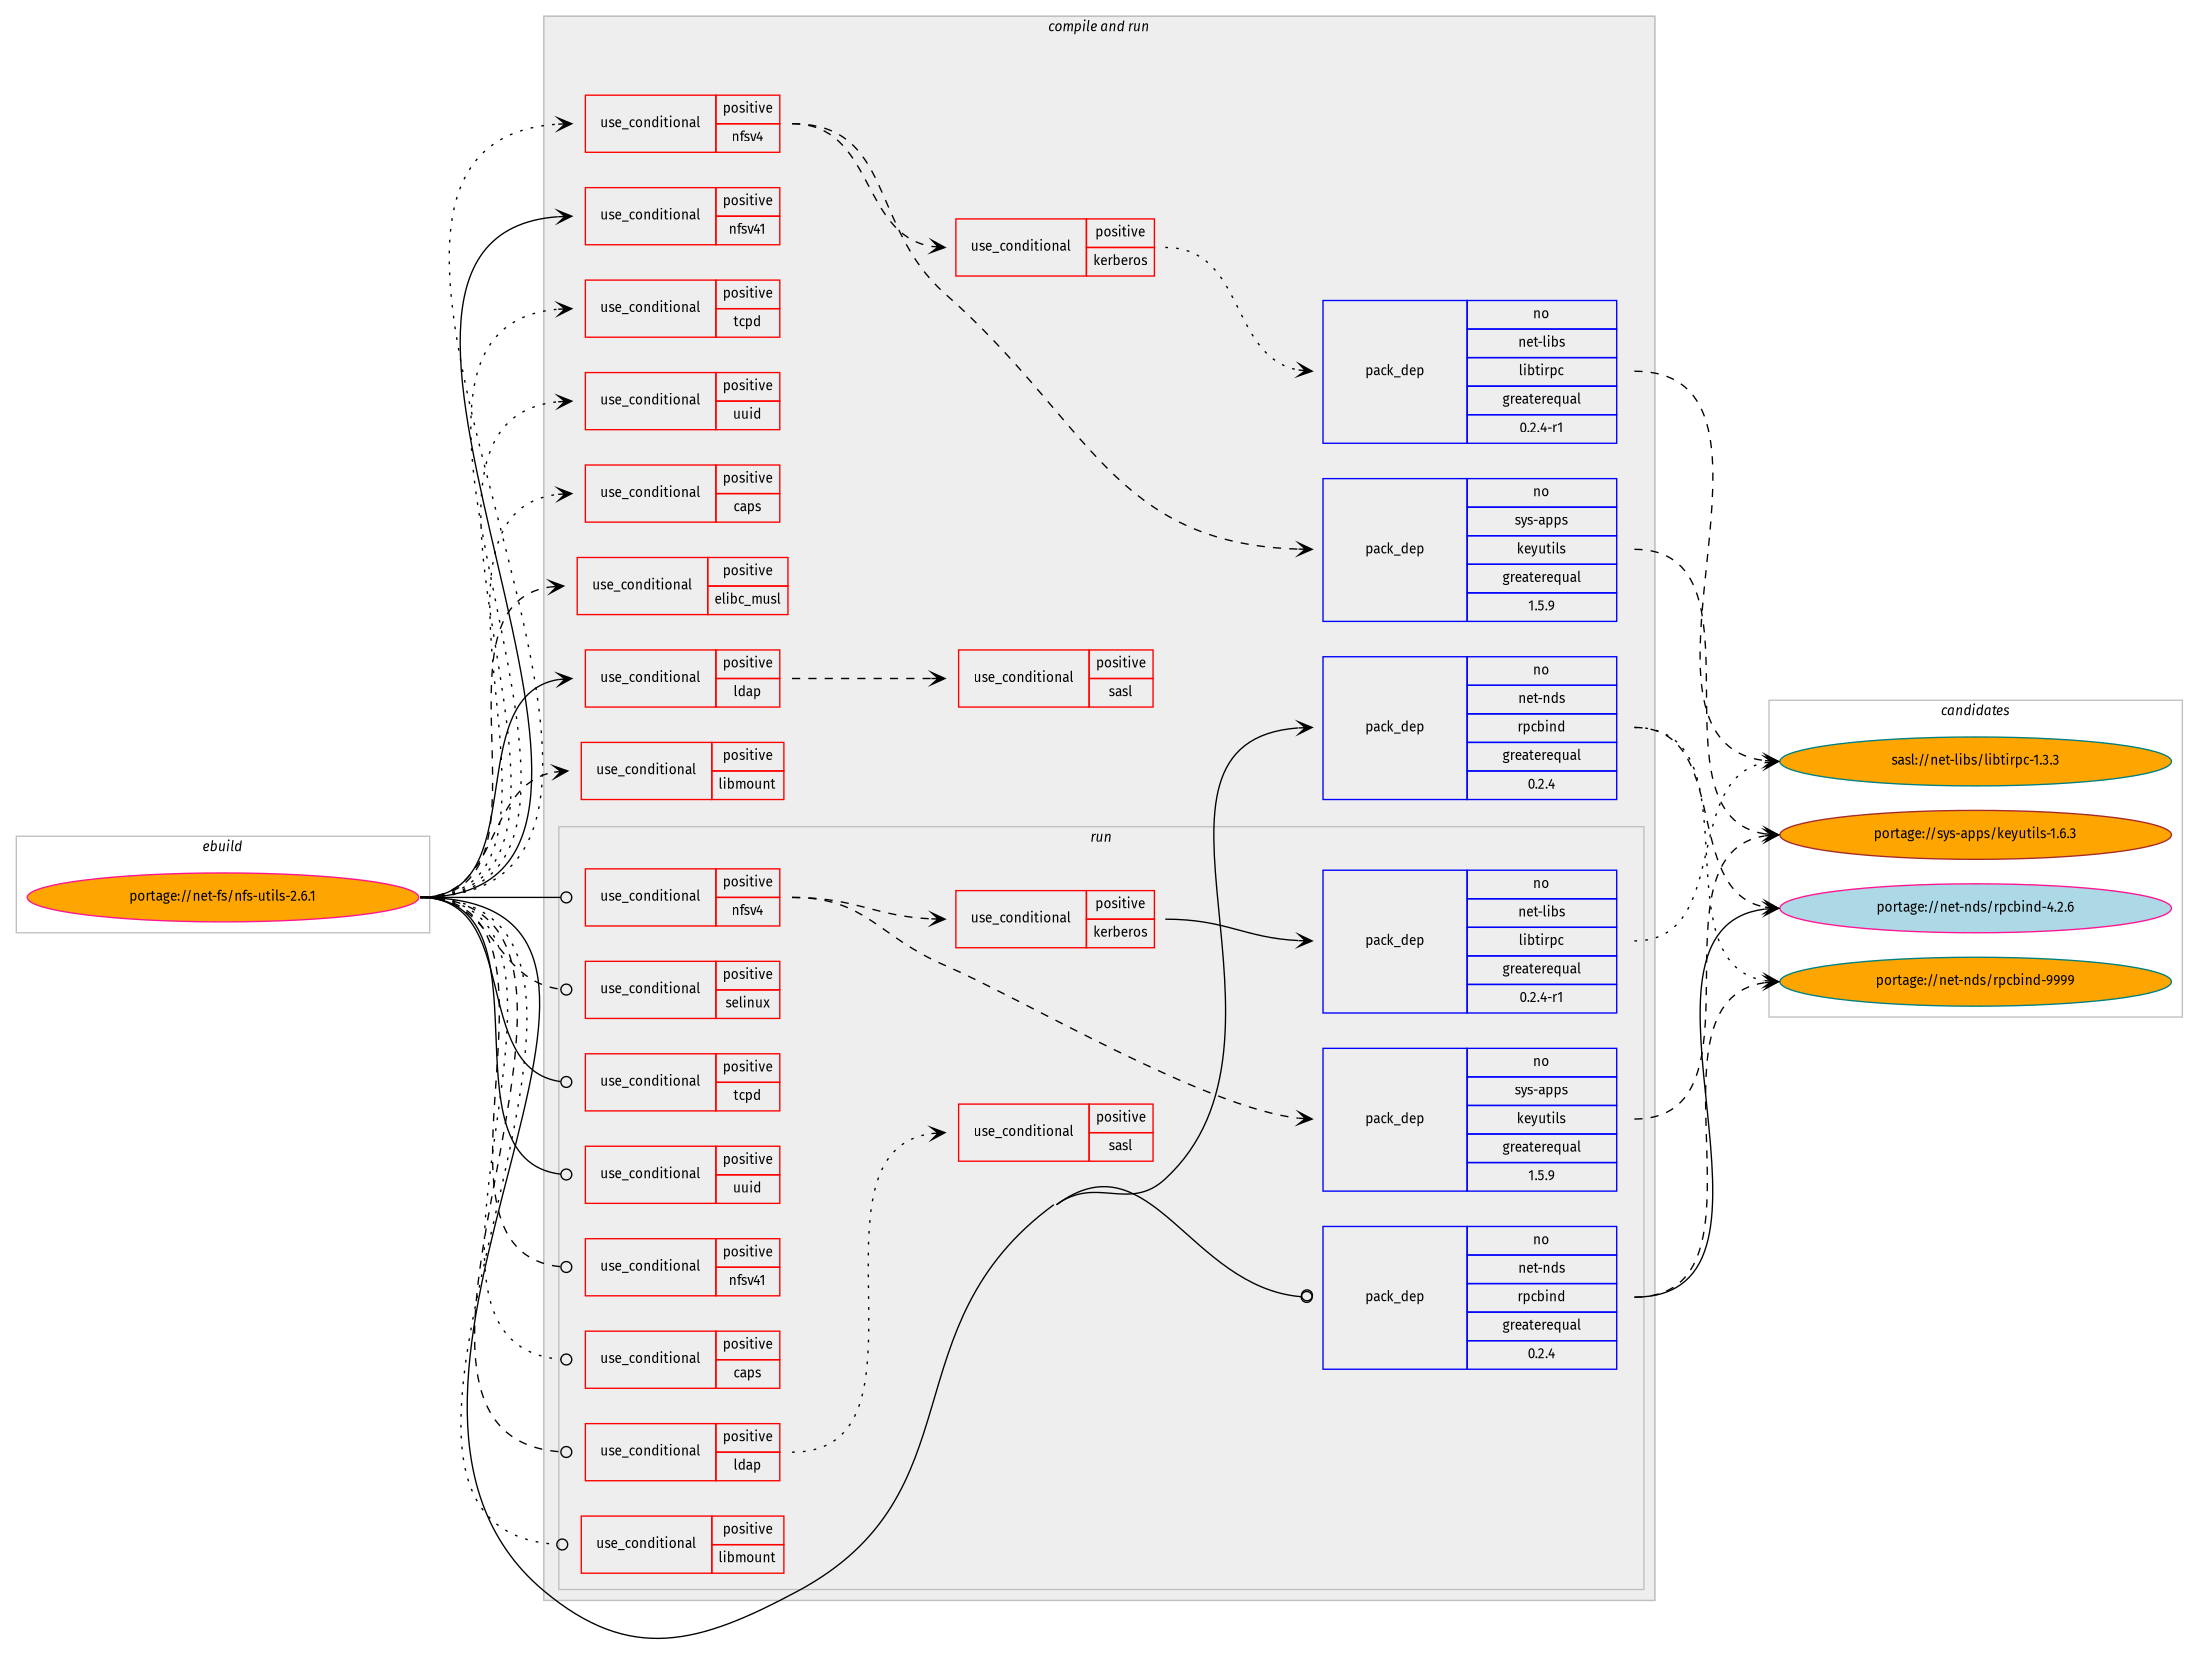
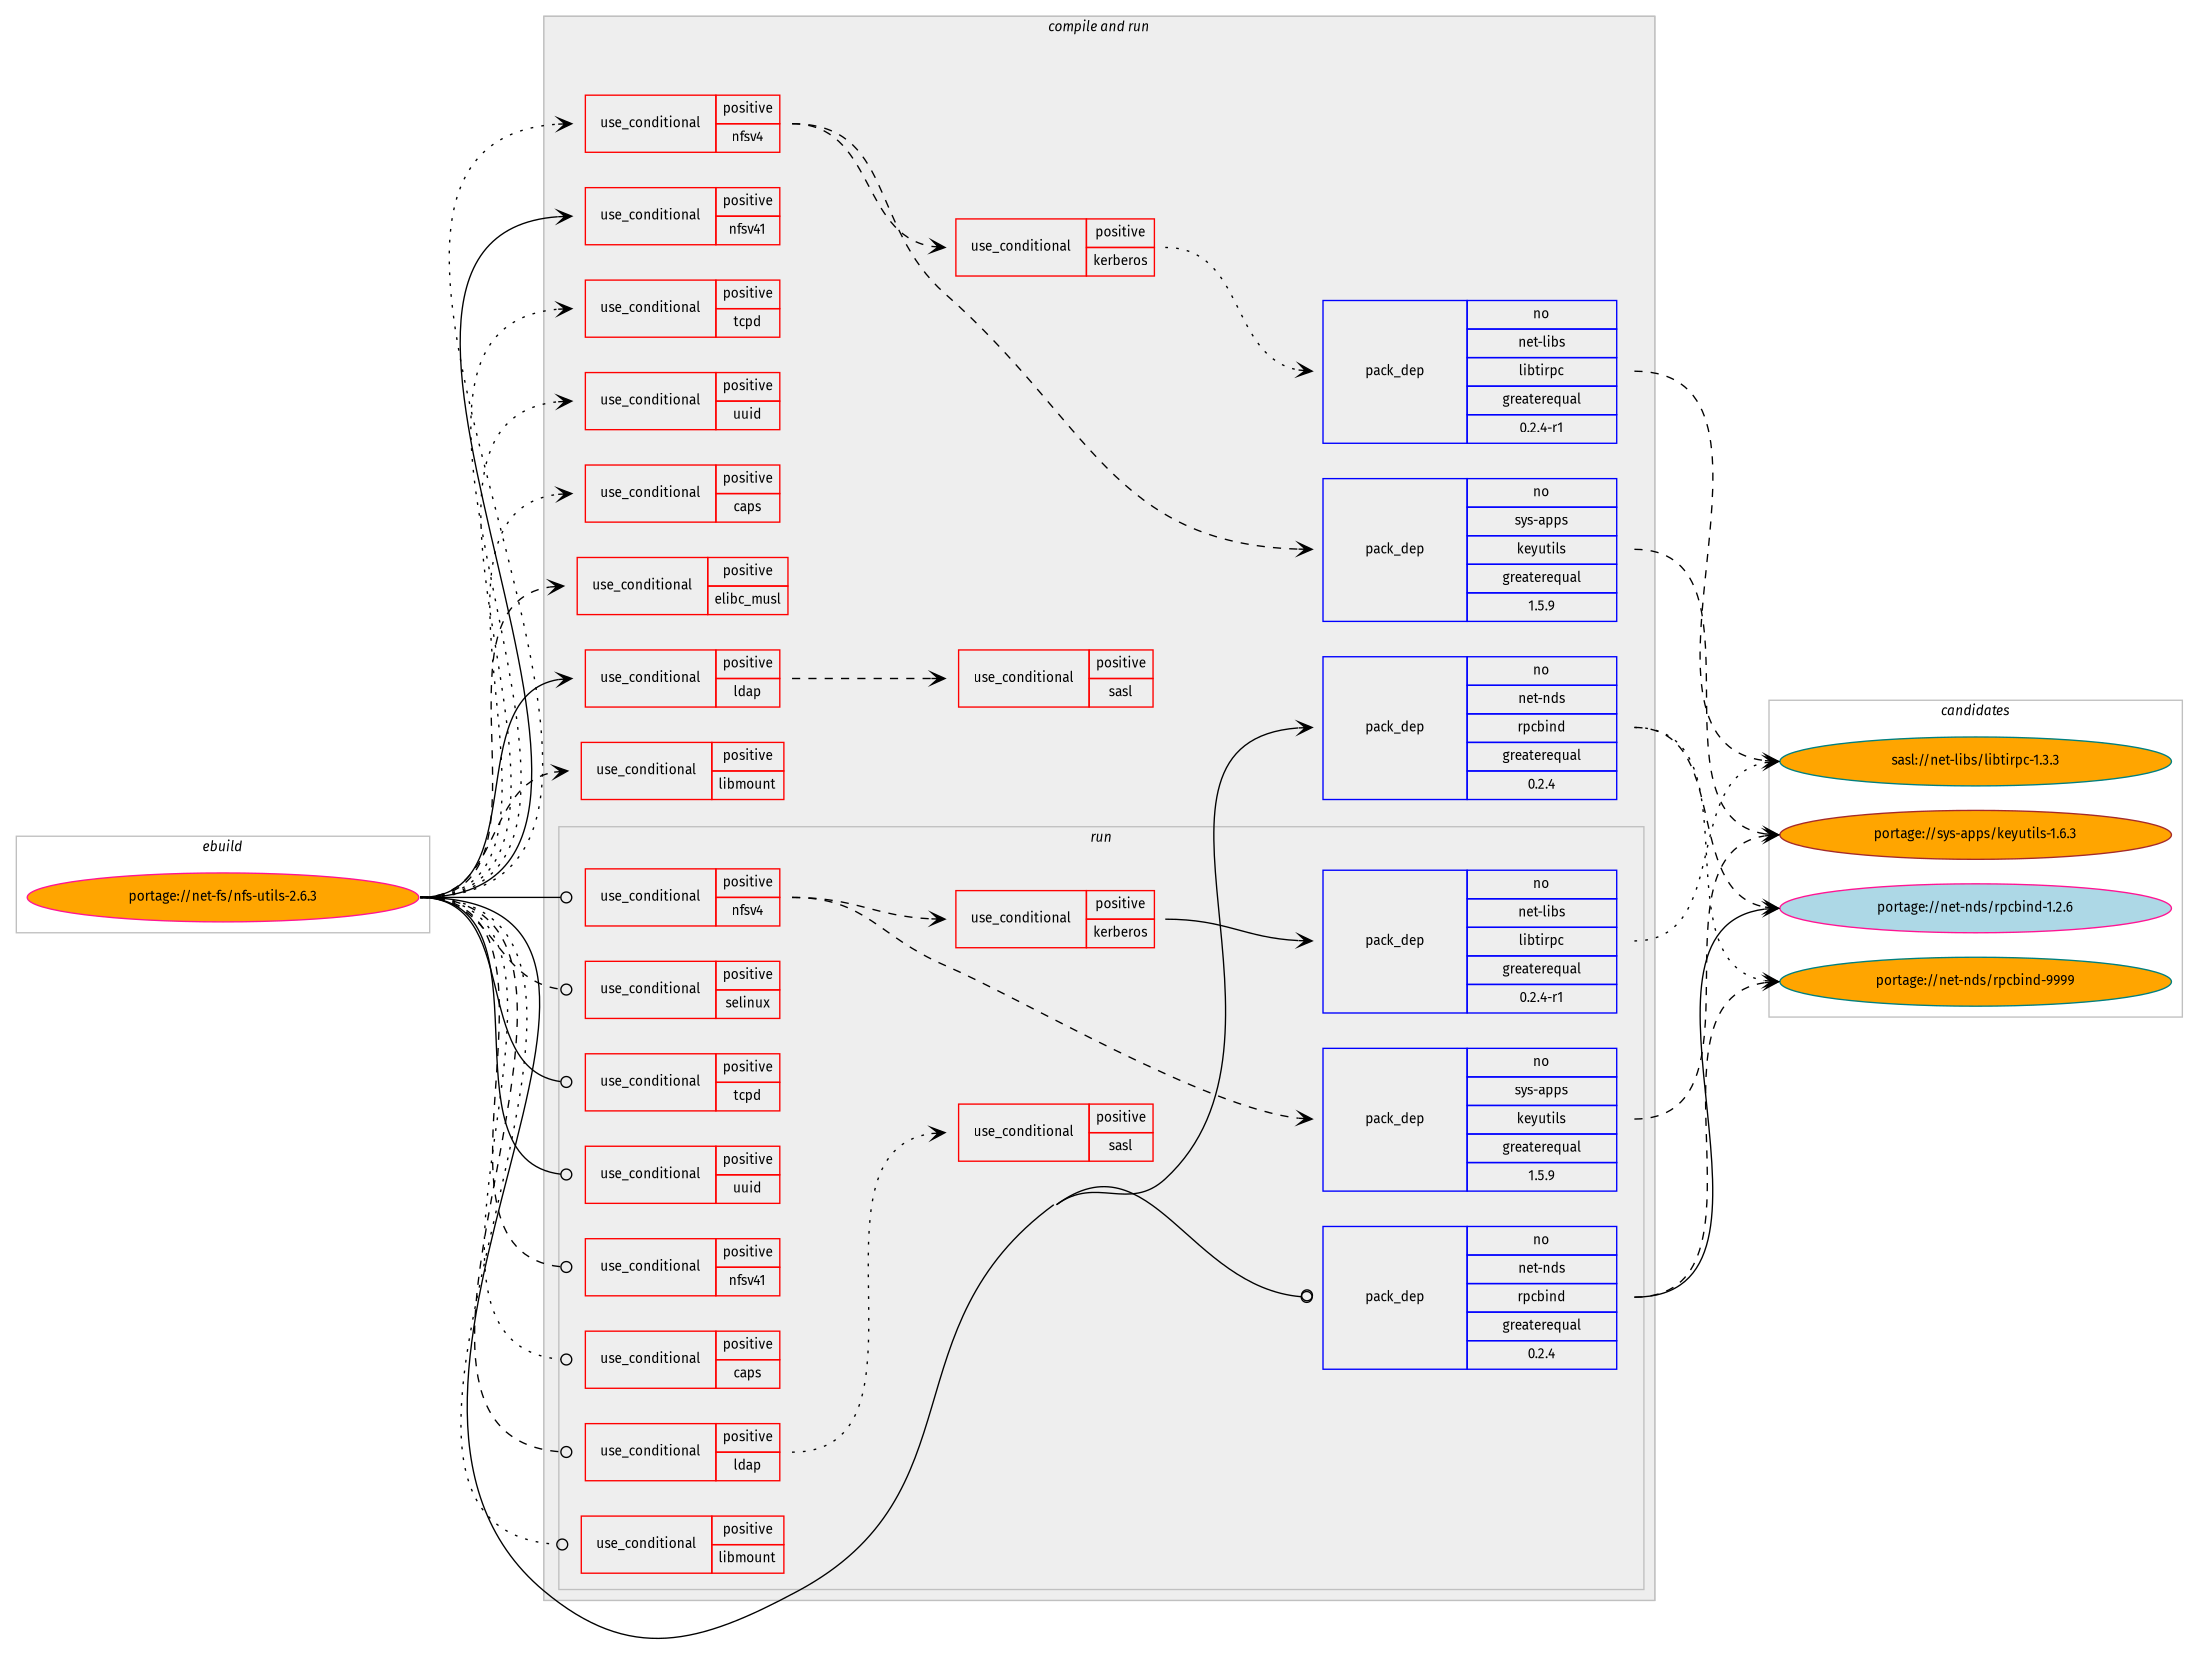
node "portage://net-fs/nfs-utils-2.6.1": label "portage://net-fs/nfs-utils-2.6.1" -> "portage://net-fs/nfs-utils-2.6.3"
node "portage://net-nds/rpcbind-4.2.6": label "portage://net-nds/rpcbind-4.2.6" -> "portage://net-nds/rpcbind-1.2.6"
